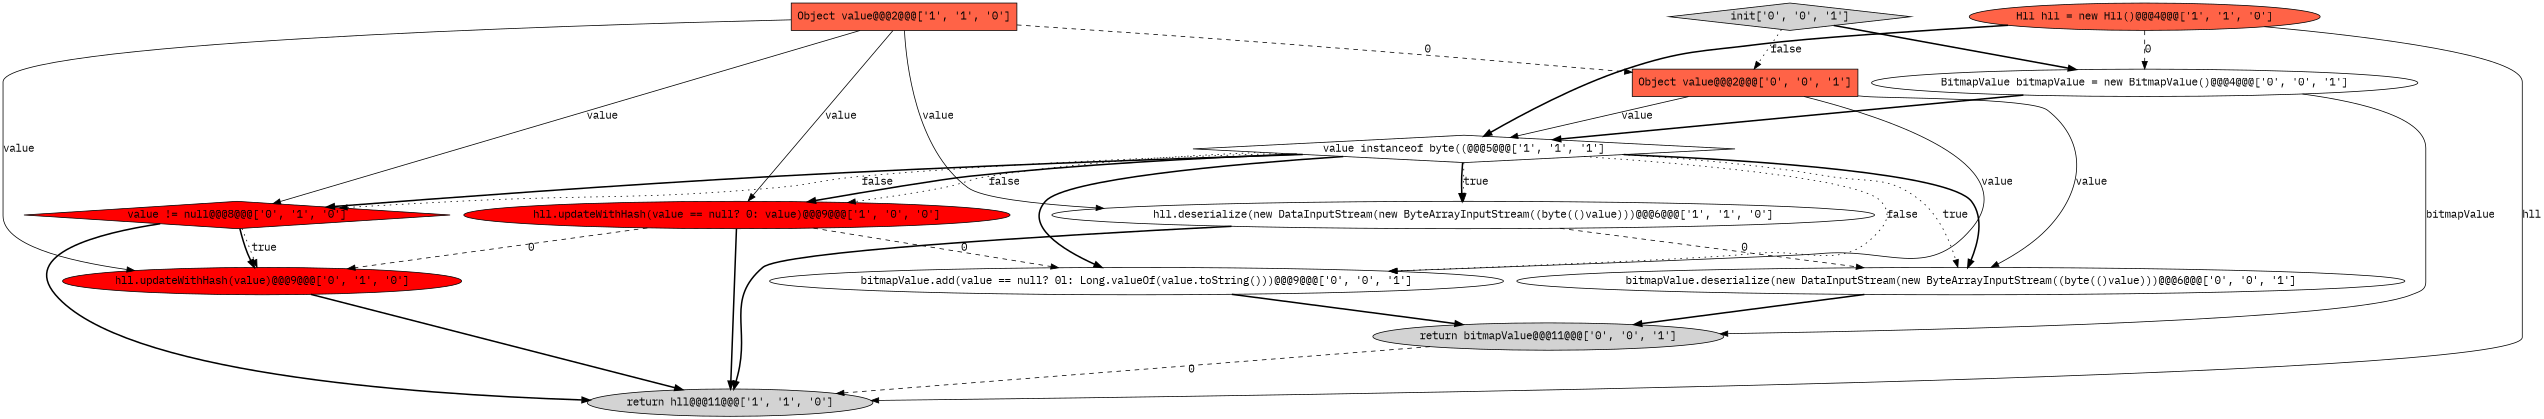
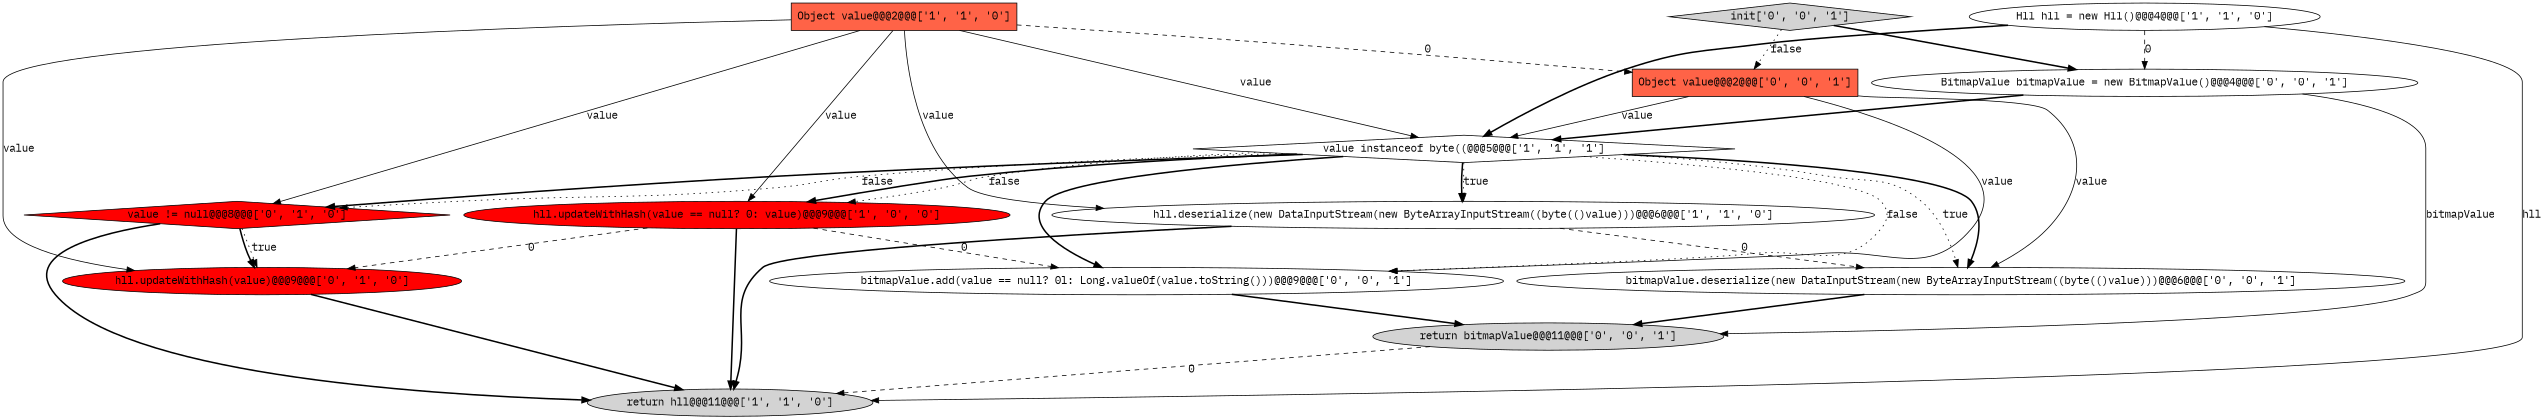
node "Hll hll = new Hll()@@@4@@@['1', '1', '0']": fillcolor tomato -> white
edge "Object value@@@2@@@['1', '1', '0']" -> "value instanceof byte((@@@5@@@['1', '1', '1']": added, label "value"
